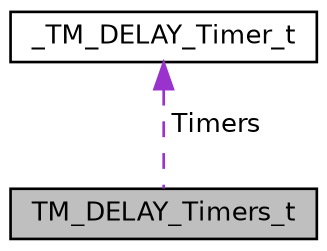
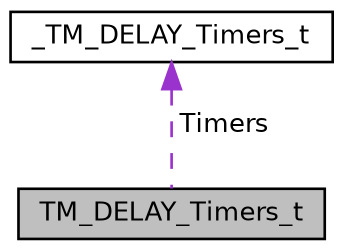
node "_TM_DELAY_Timer_t": label "_TM_DELAY_Timer_t" -> "_TM_DELAY_Timers_t"
